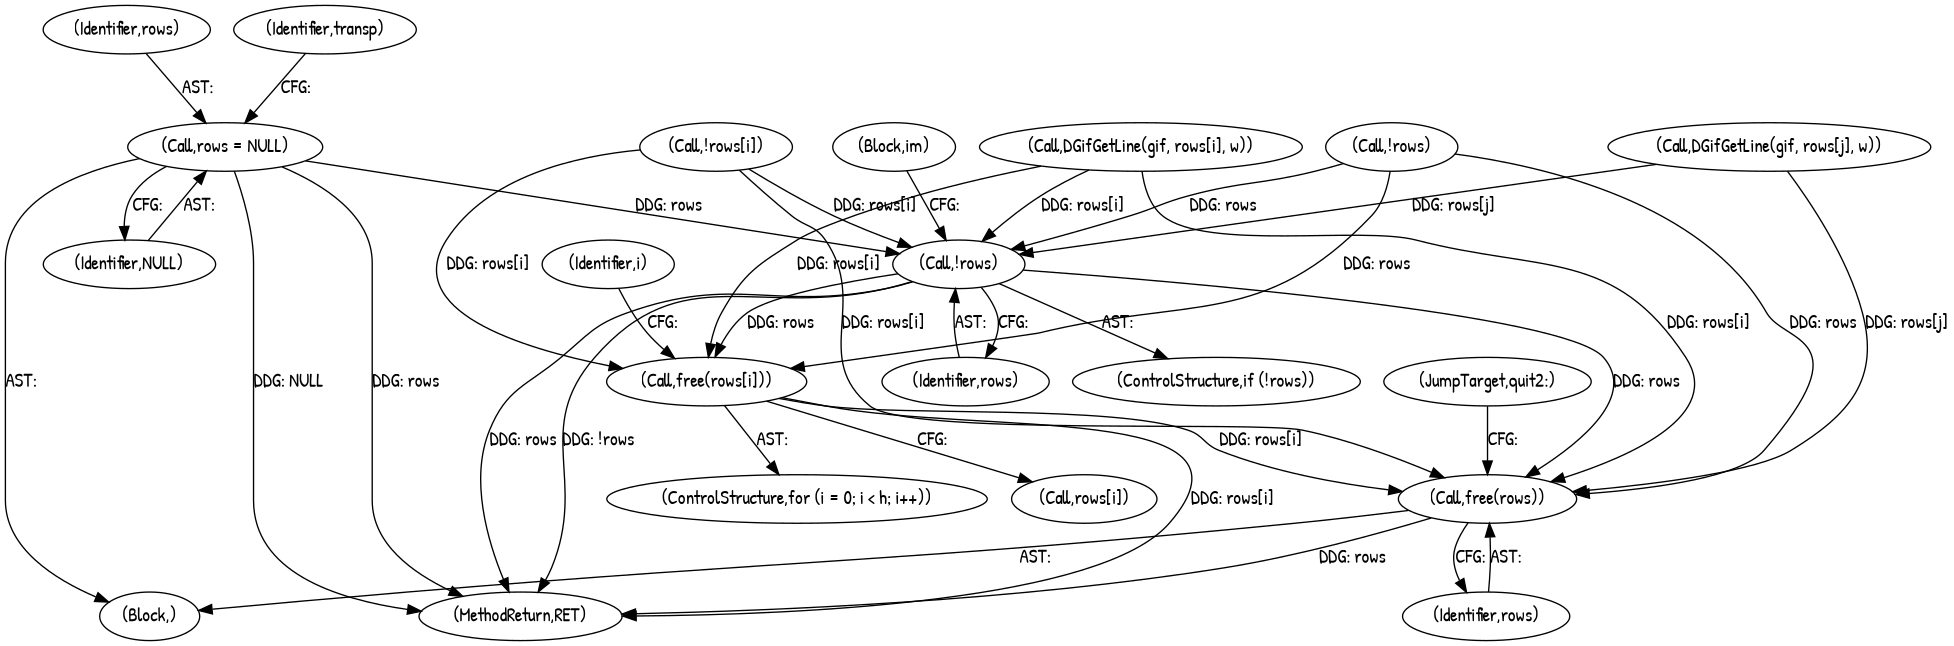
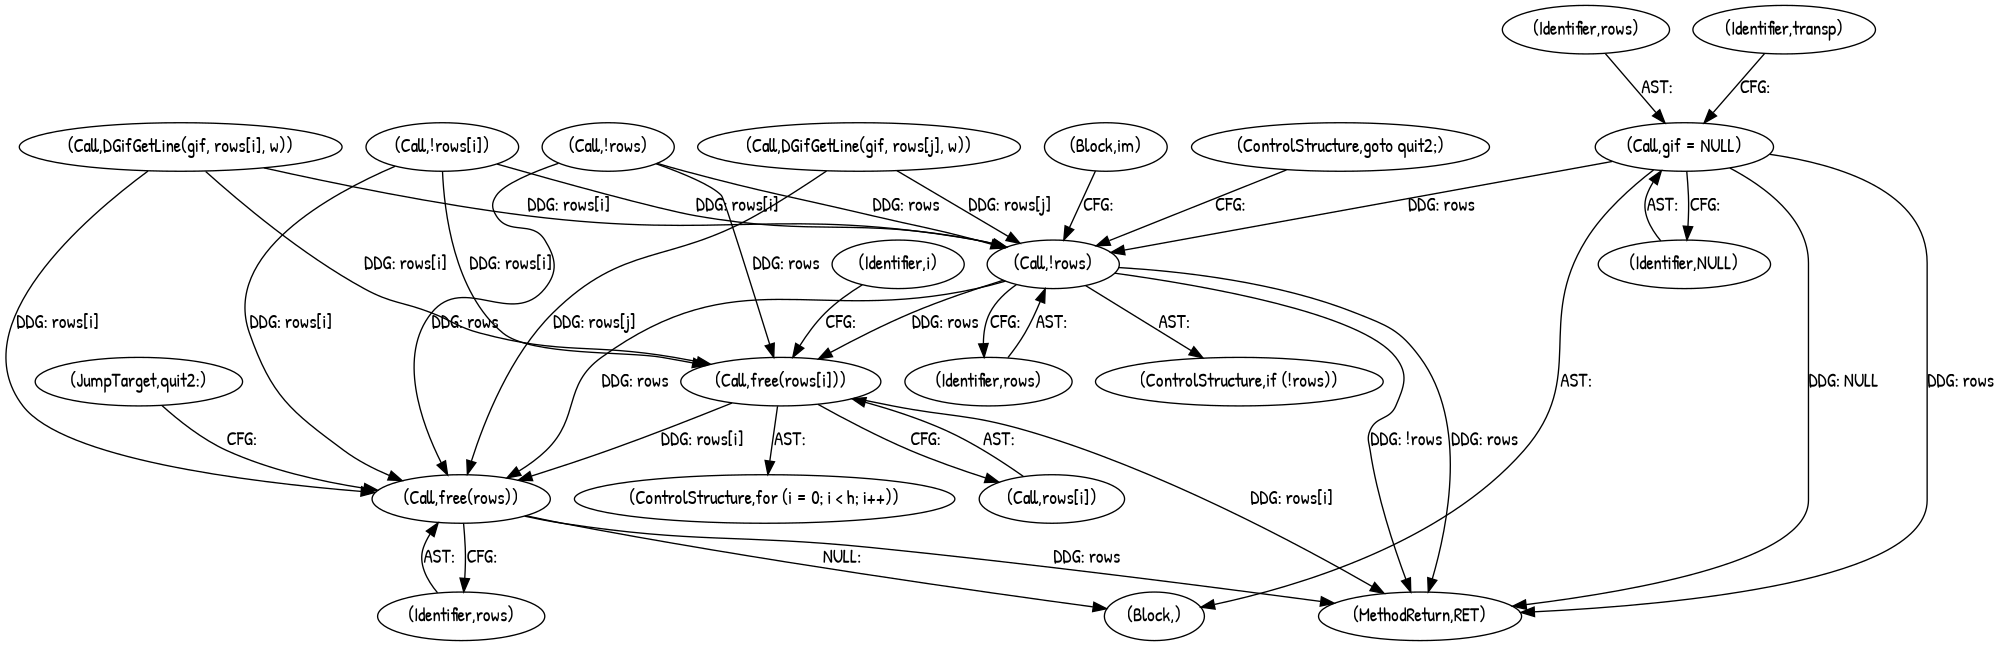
node "(Call,rows = NULL)": label "(Call,rows = NULL)" -> "(Call,gif = NULL)"
node "(ControlStructure,goto quit2;)": added
edge "(Call,rows[i])" -> "(Call,free(rows[i]))": added, label "AST:"
edge "(Call,free(rows))" -> "(Block,)": label "AST: " -> "NULL: "
